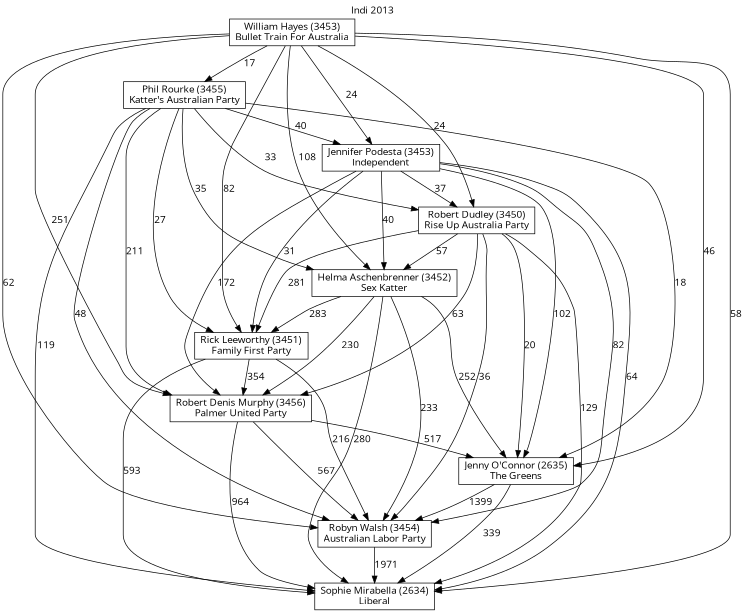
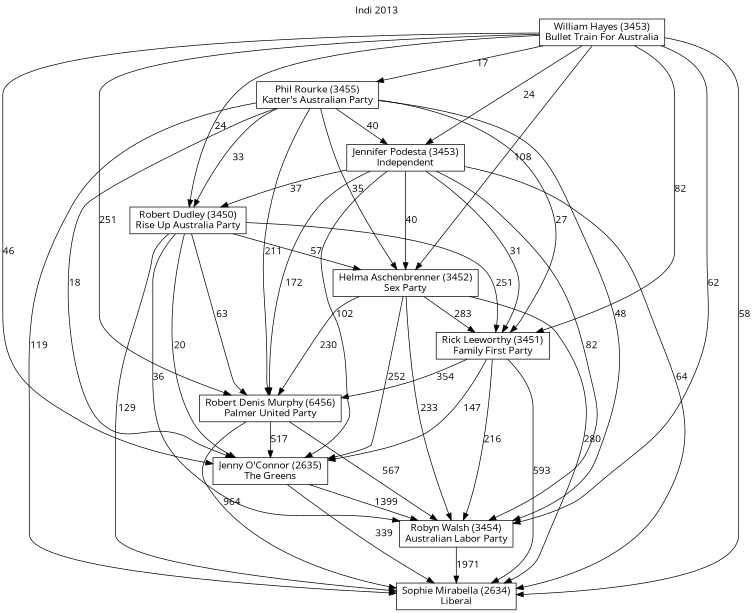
edge "Robert Dudley (3450) Rise Up Australia Party" -> "Rick Leeworthy (3451) Family First Party": label "281" -> "251"
node "Helma Aschenbrenner (3452) Sex Katter": label "Helma Aschenbrenner (3452) Sex Katter" -> "Helma Aschenbrenner (3452) Sex Party"
node "Robert Denis Murphy (3456) Palmer United Party": label "Robert Denis Murphy (3456) Palmer United Party" -> "Robert Denis Murphy (6456) Palmer United Party"
edge "Rick Leeworthy (3451) Family First Party" -> "Jenny O'Connor (2635) The Greens": added, label "147"
